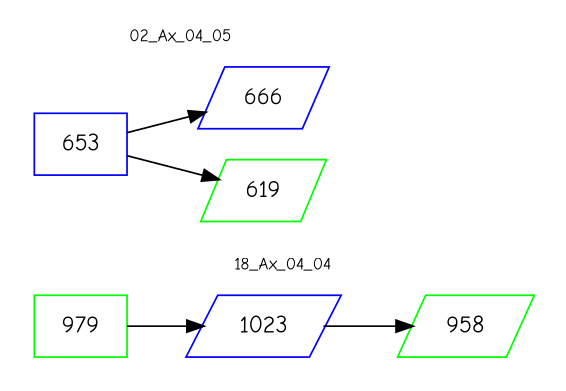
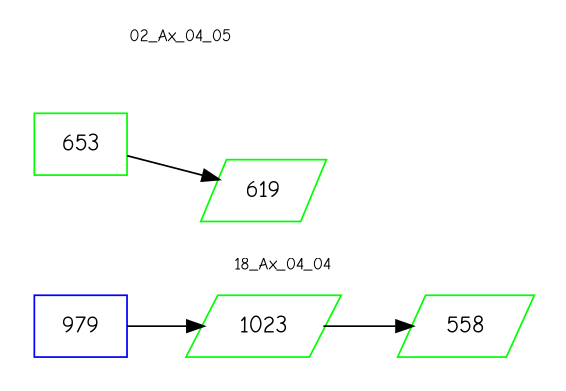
node "666": removed
node "653": color blue -> green
node "979": color green -> blue
node "1023": color blue -> green
node "958": label "958" -> "558"
